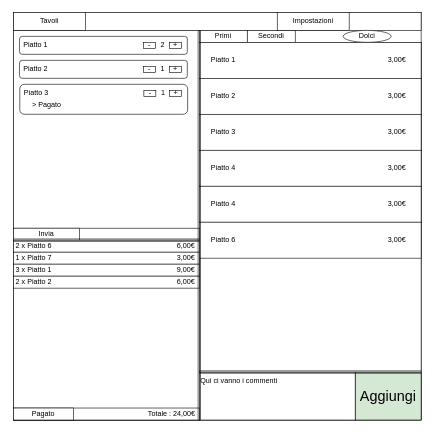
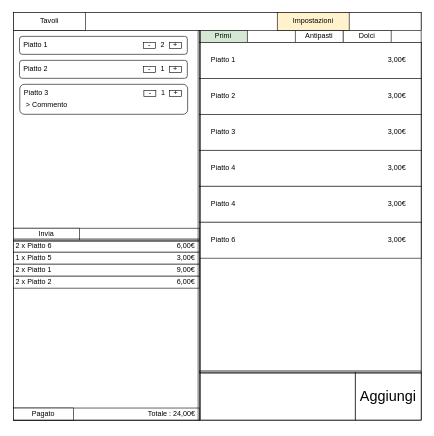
node "Impostazioni": fillcolor #ffffff -> #fff2cc
node "Primi": fillcolor #ffffff -> #d5e8d4
node "Secondi": removed
node "Antipasti": added
node "Dolci": shape ellipse -> rectangle
node "> Pagato": label "> Pagato" -> "> Commento"
node "1 x Piatto 7": label "1 x Piatto 7" -> "1 x Piatto 5"
node "3 x Piatto 1": label "3 x Piatto 1" -> "2 x Piatto 1"
node "Qui ci vanno i commenti": removed
node "Aggiungi": fillcolor #d5e8d4 -> #ffffff
